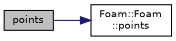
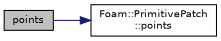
node "Foam::Foam ::points": label "Foam::Foam ::points" -> "Foam::PrimitivePatch ::points"
